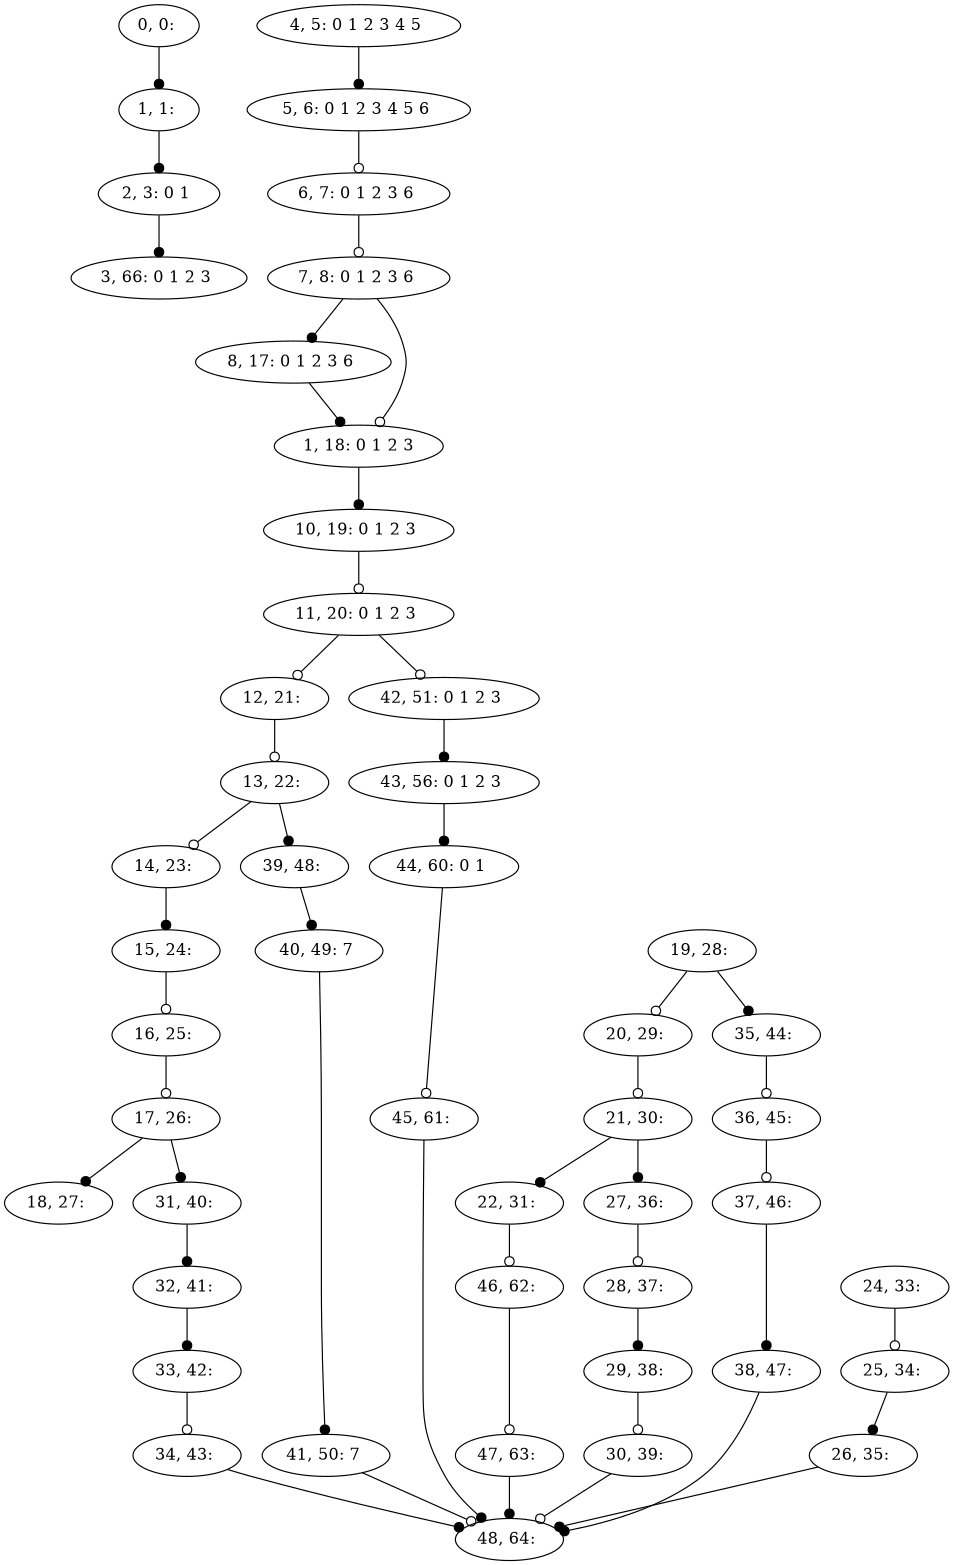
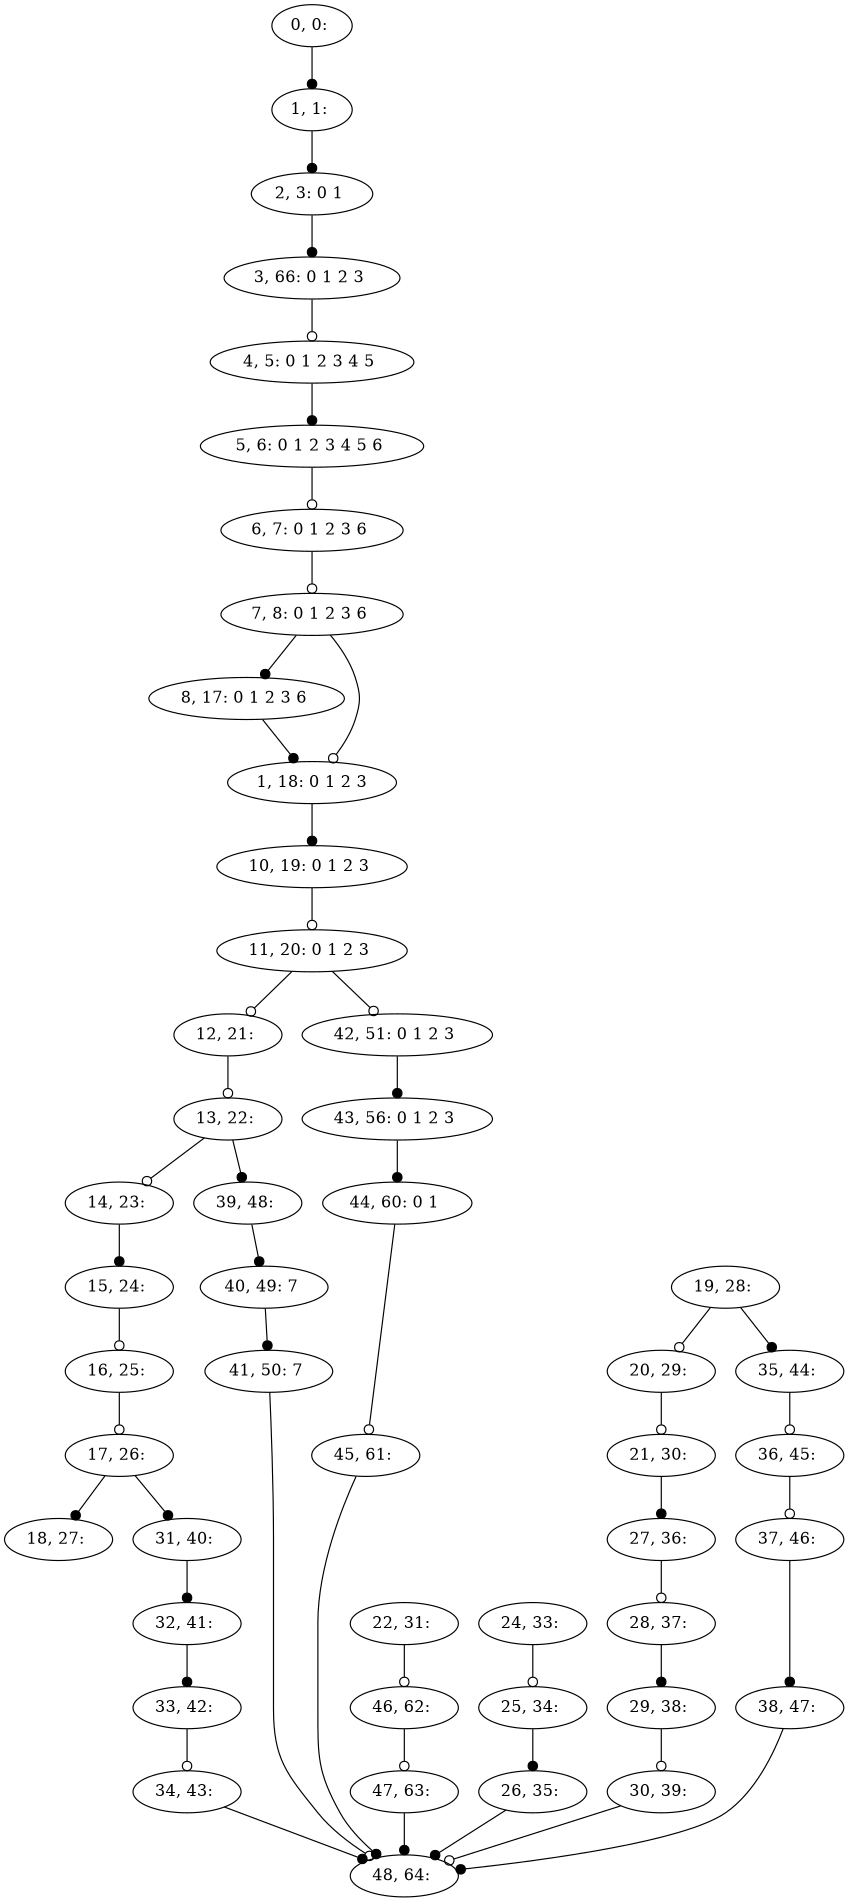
edge "3, 66: 0 1 2 3" -> "4, 5: 0 1 2 3 4 5": added
edge "21, 30:" -> "22, 31:": removed
